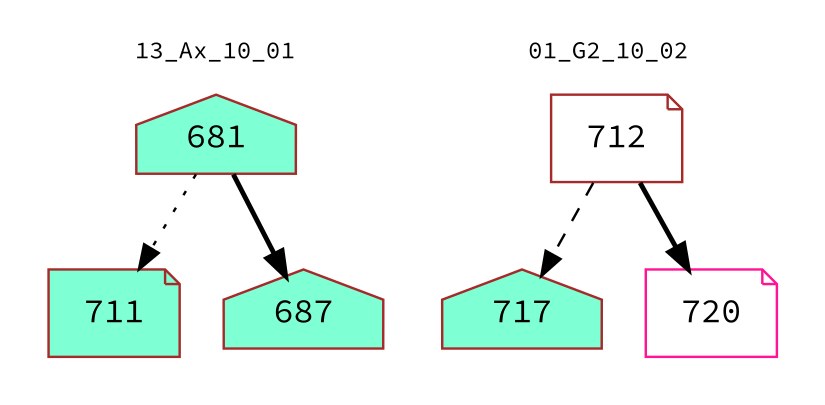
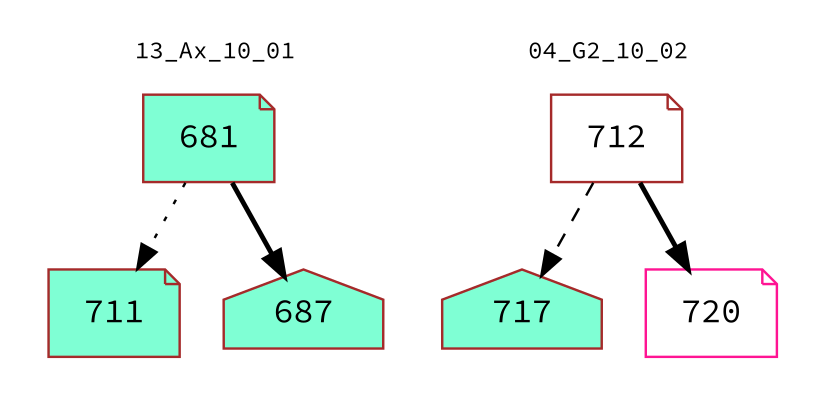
cluster "01_G2_10_02": label "01_G2_10_02" -> "04_G2_10_02"
node "681": shape house -> note
